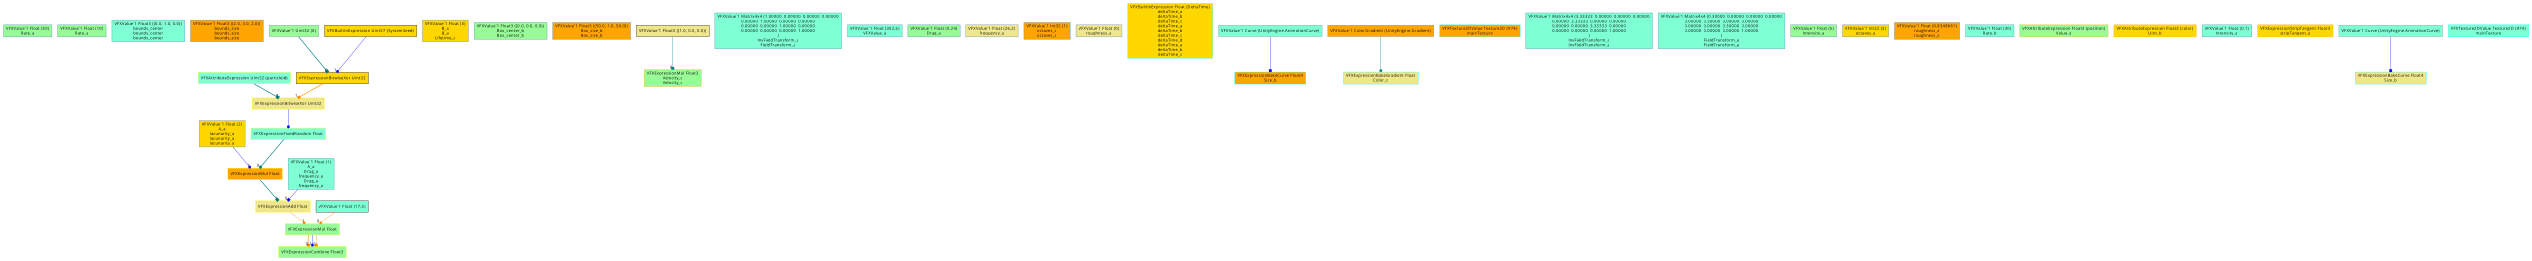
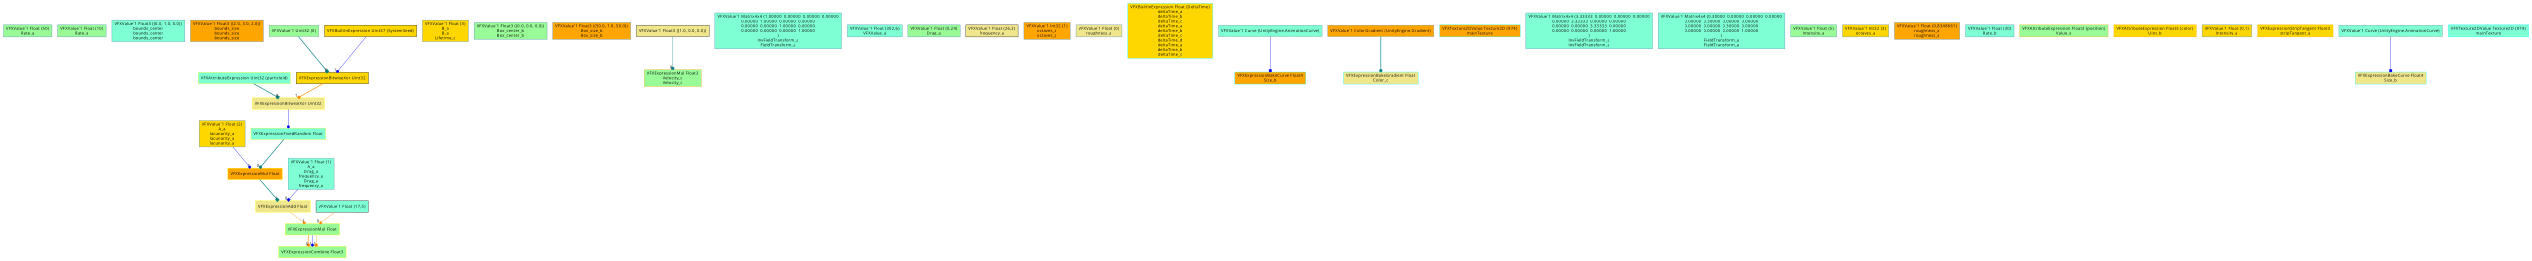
node "VFXValue`1 Float (26,2) frequency_a": color steelblue -> black
node "VFXValue`1 Float (0,1) Intensity_a": fillcolor aquamarine -> gold
edge "VFXValue`1 ColorGradient (UnityEngine.Gradient)" -> "VFXExpressionBakeGradient Float Color_c": style solid -> bold
